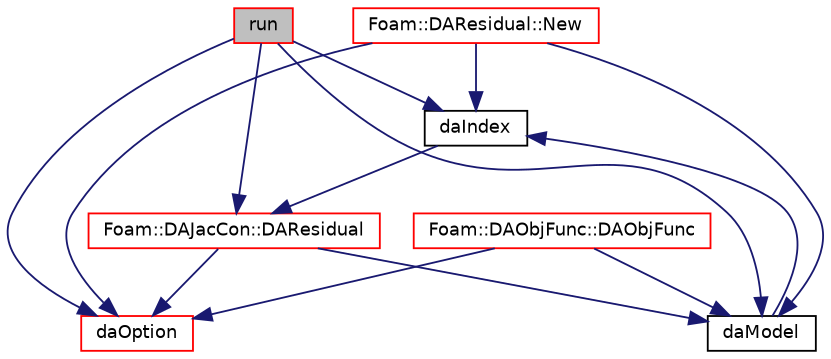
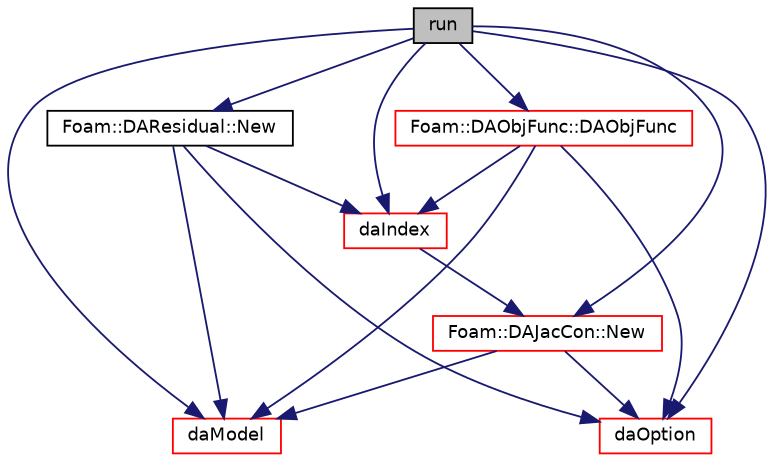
node "run": color red -> black
node "Foam::DAResidual::New": color red -> black
edge "run" -> "Foam::DAResidual::New": added
edge "run" -> "Foam::DAObjFunc::DAObjFunc": added
node "daIndex": color black -> red
edge "daModel" -> "daIndex": now "Foam::DAObjFunc::DAObjFunc" -> "daIndex"
node "Foam::DAJacCon::DAResidual": label "Foam::DAJacCon::DAResidual" -> "Foam::DAJacCon::New"
node "daModel": color black -> red
